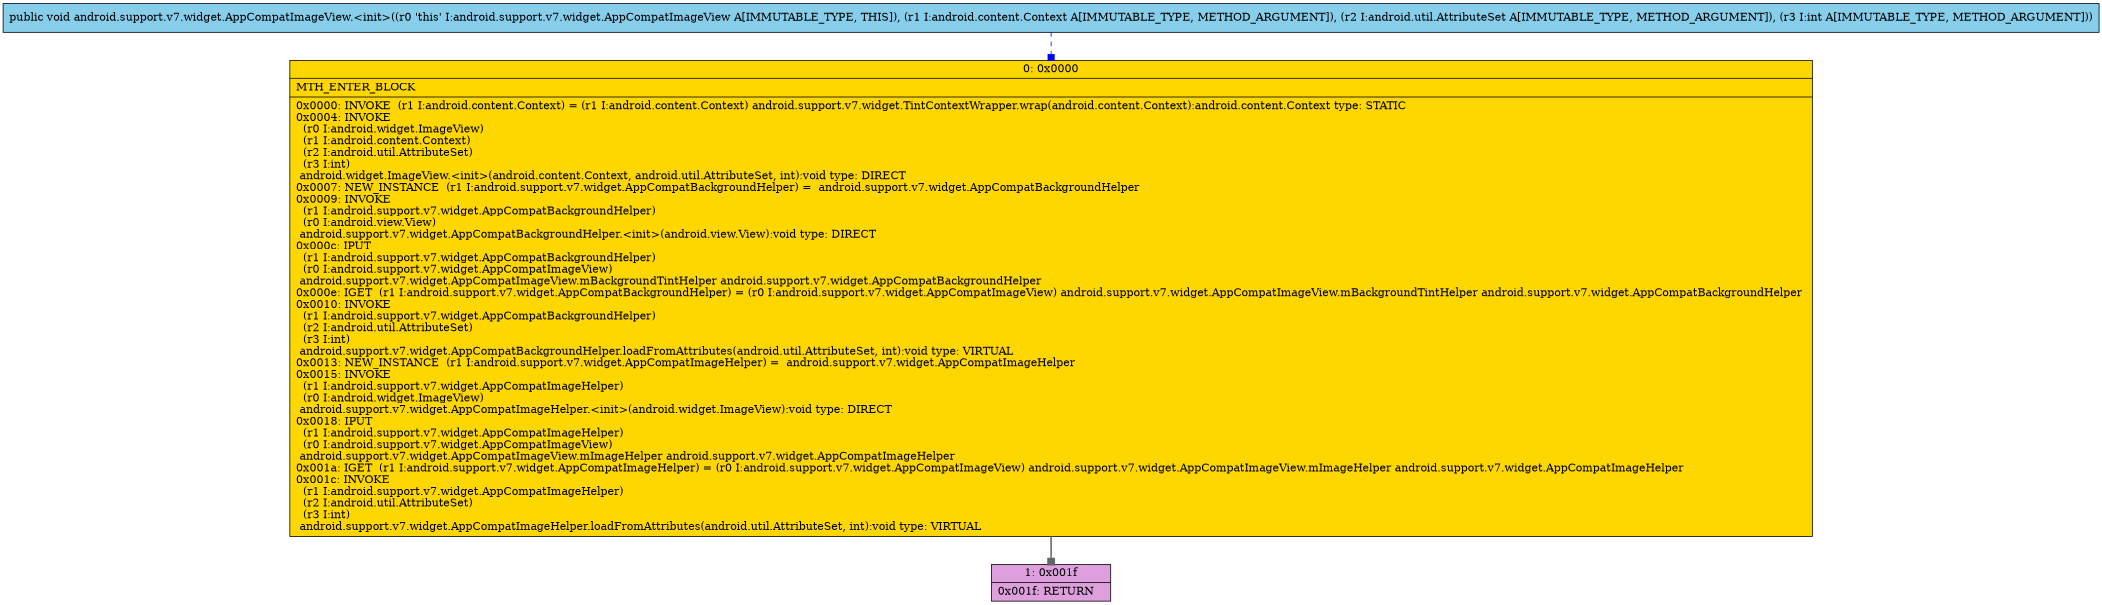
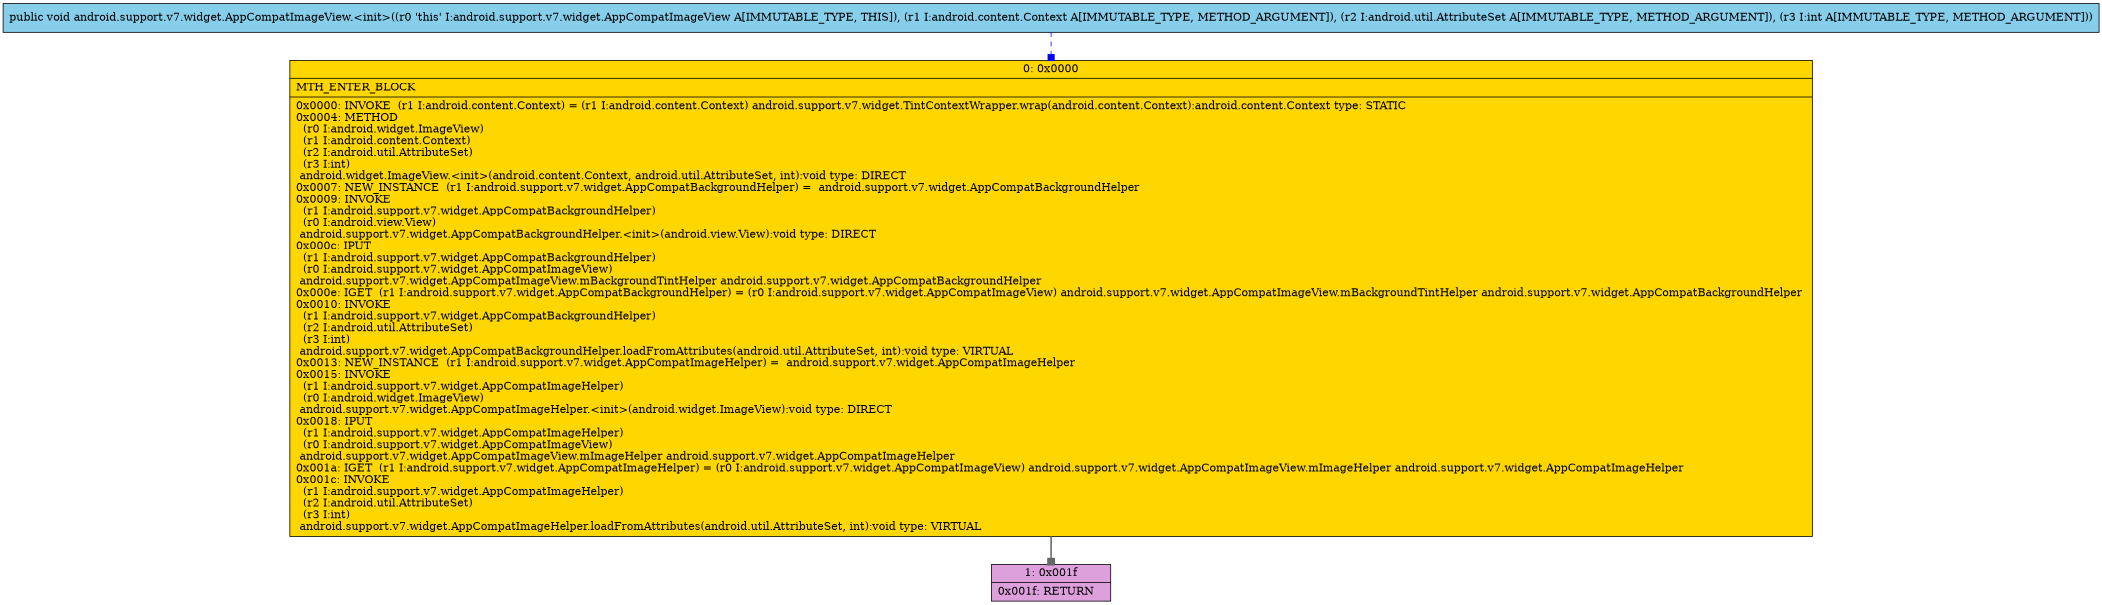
node "0: 0x0000": text "0x0004: INVOKE" -> "0x0004: METHOD"
